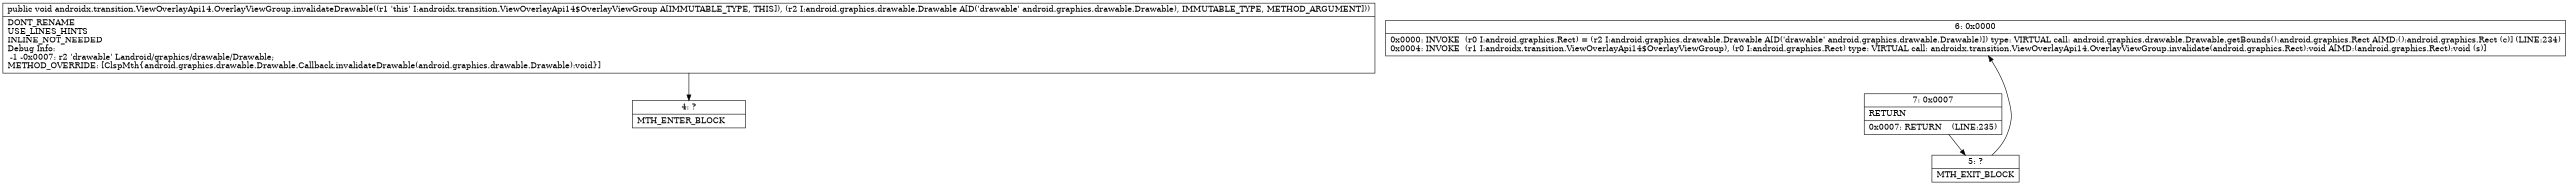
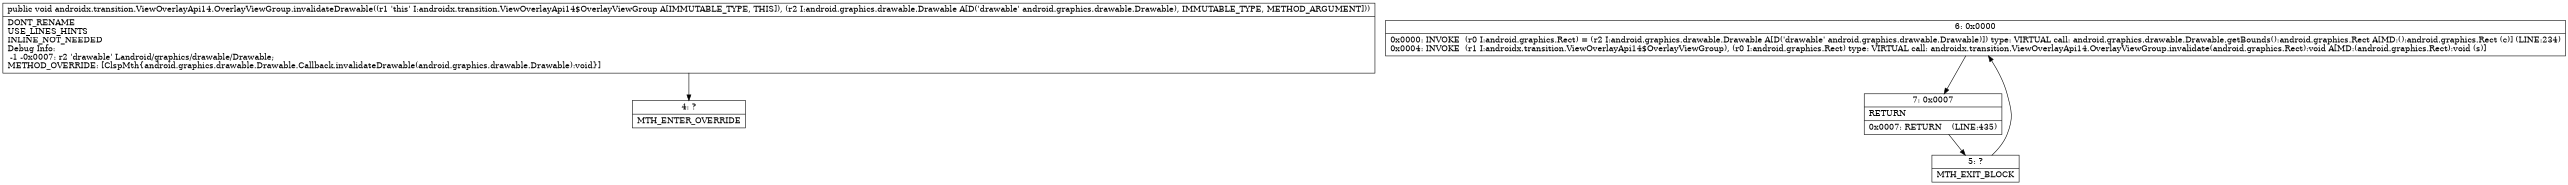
edge "6: 0x0000" -> "7: 0x0007": added
node "4: ?": text "MTH_ENTER_BLOCK" -> "MTH_ENTER_OVERRIDE"
node "7: 0x0007": text "0x0007: RETURN    (LINE:235)" -> "0x0007: RETURN    (LINE:435)"
